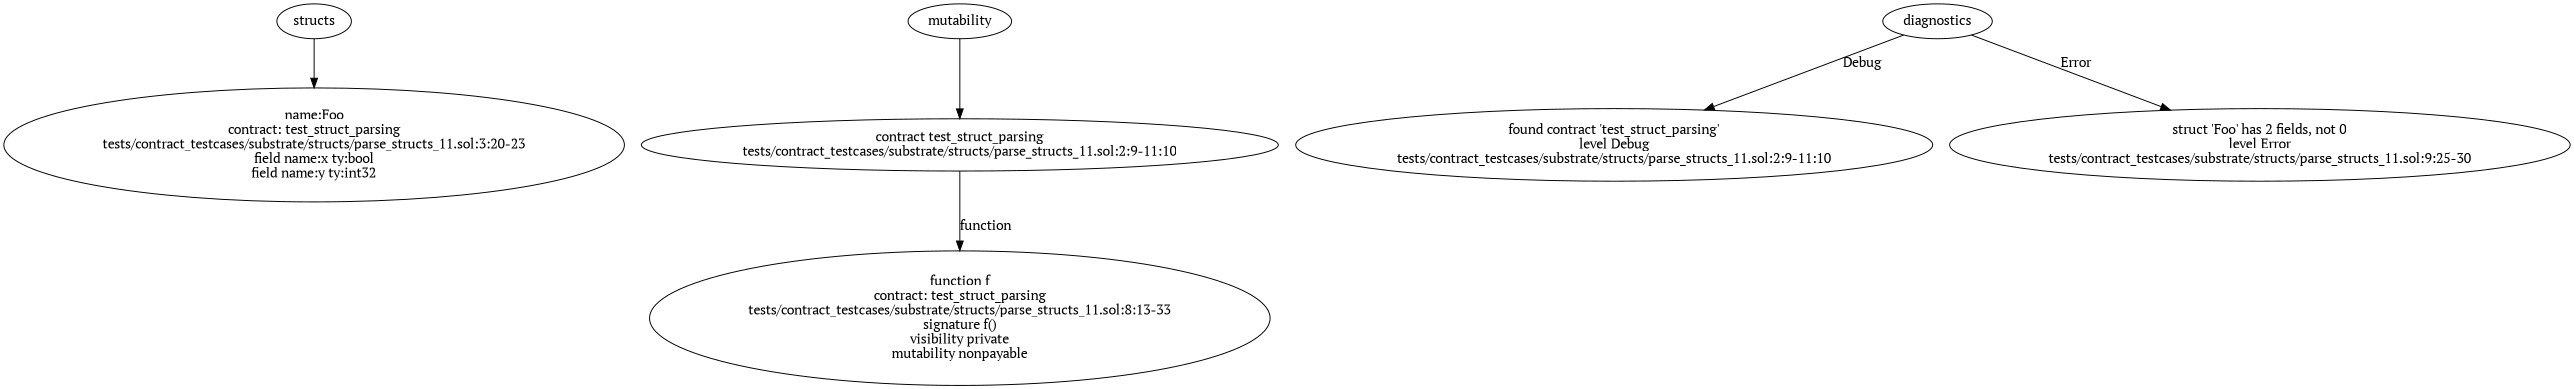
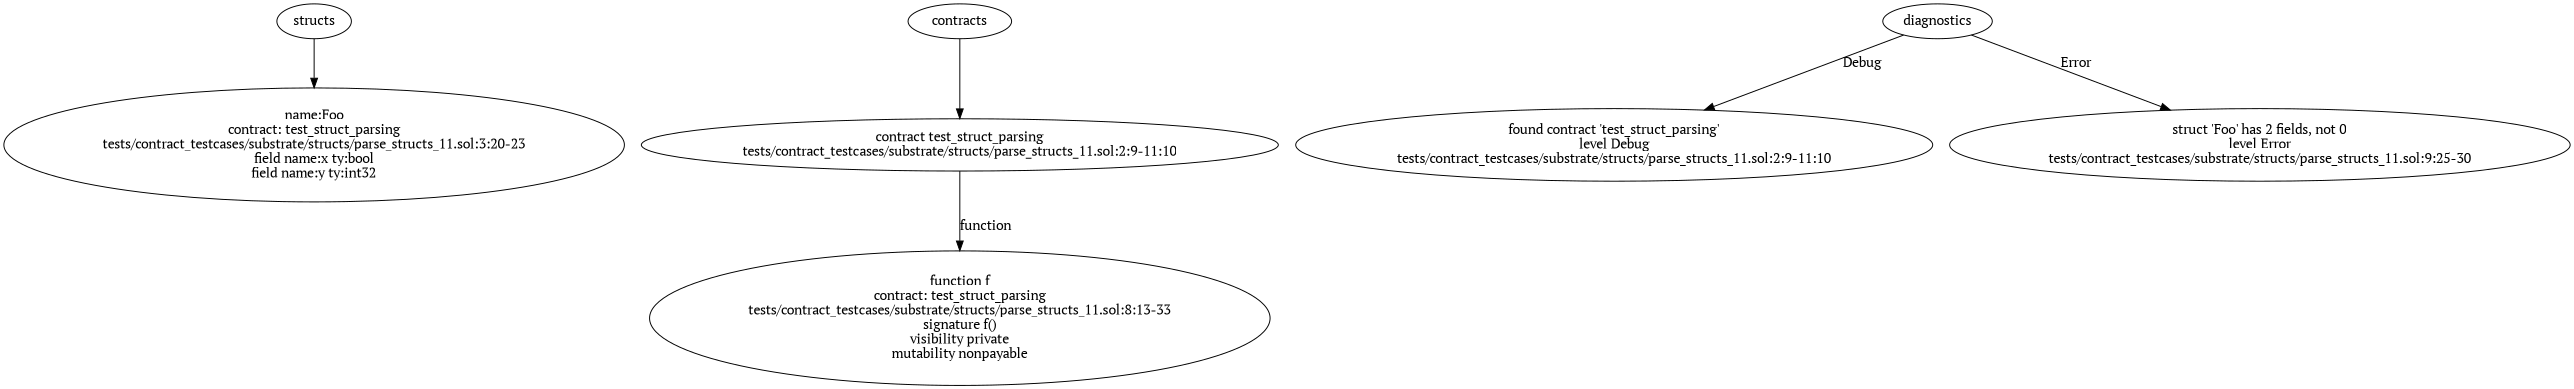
node "mutability": label "mutability" -> "contracts"
